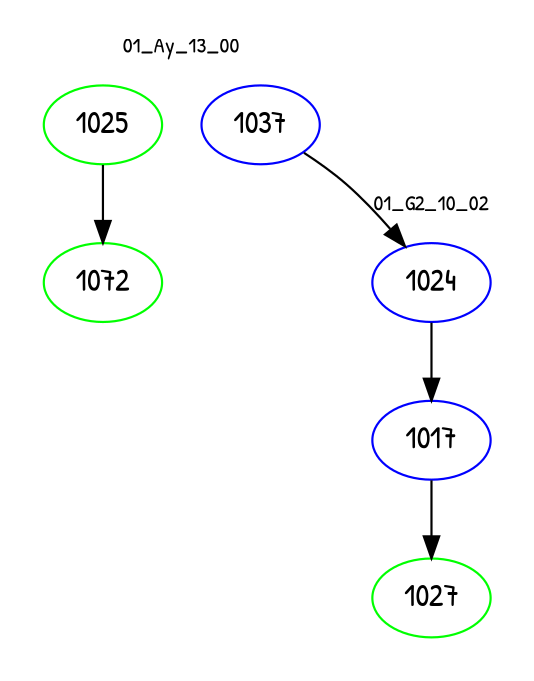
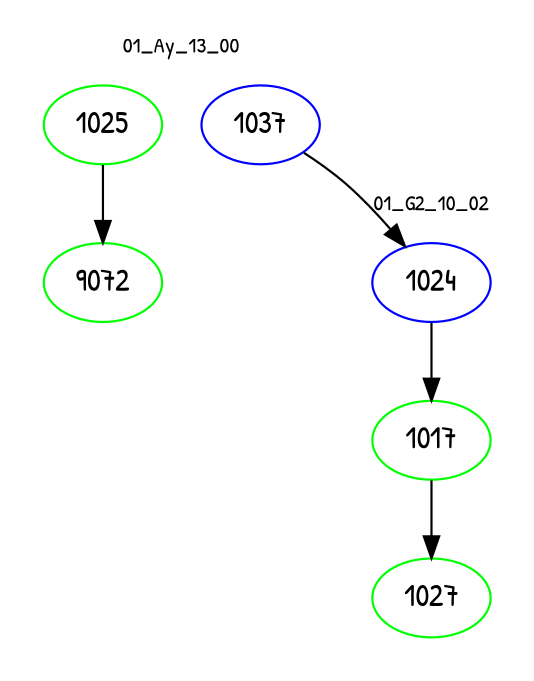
node "1072": label "1072" -> "9072"
node "1017": color blue -> green
